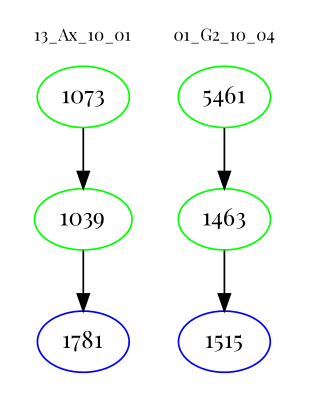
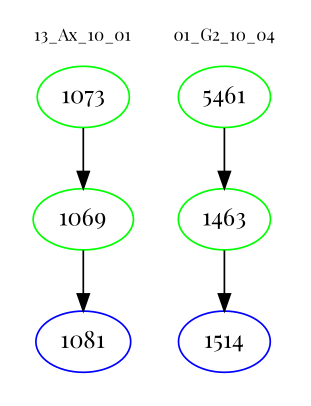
node "1039": label "1039" -> "1069"
node "1781": label "1781" -> "1081"
node "1515": label "1515" -> "1514"
